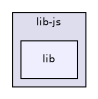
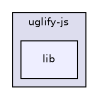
cluster "lib-js": label "lib-js" -> "uglify-js"
